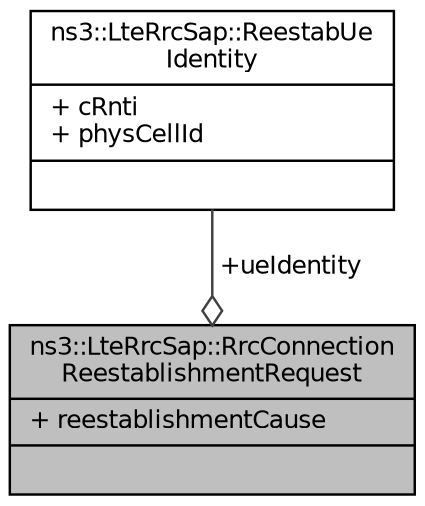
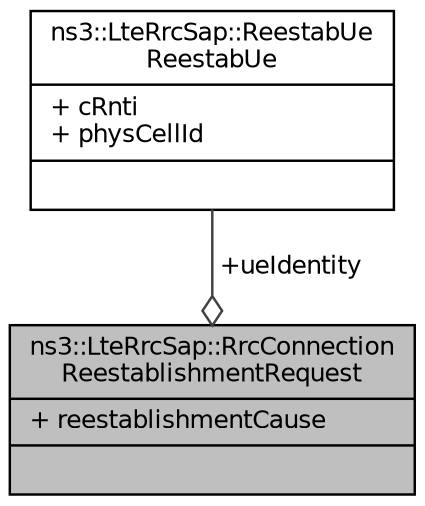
node "ns3::LteRrcSap::ReestabUe": text "Identity" -> "ReestabUe"
